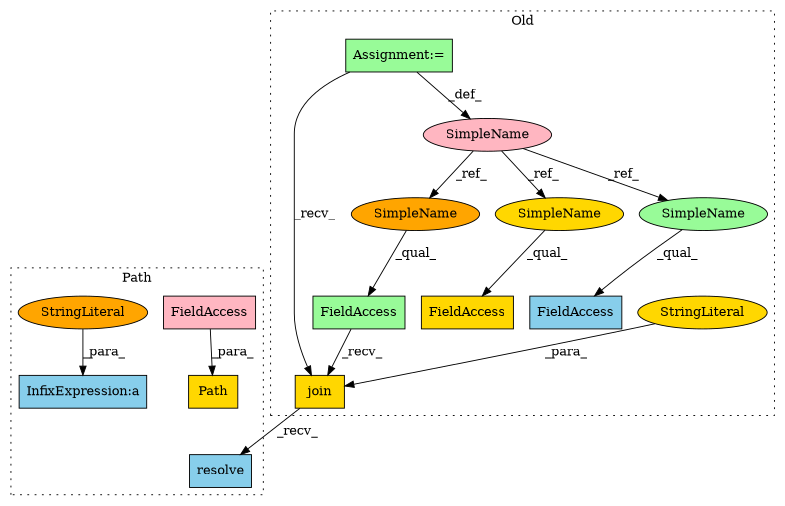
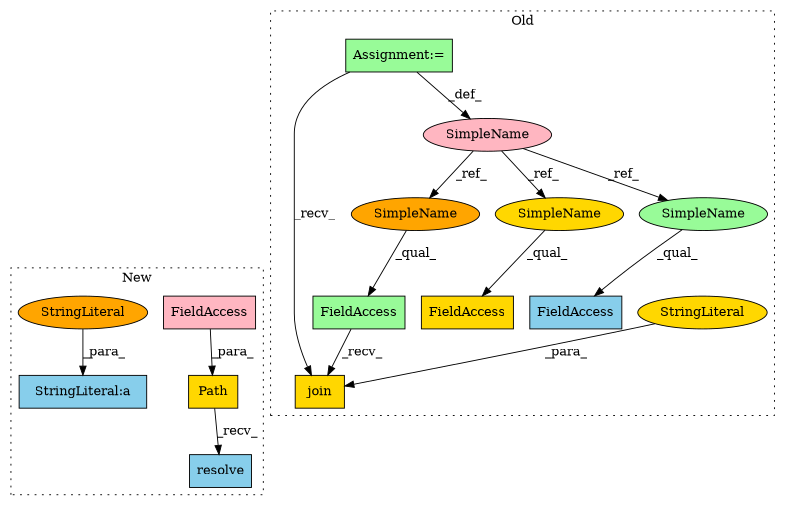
cluster "Path": label "Path" -> "New"
node "InfixExpression:a": label "InfixExpression:a" -> "StringLiteral:a"
edge "join" -> "resolve": now "Path" -> "resolve"
